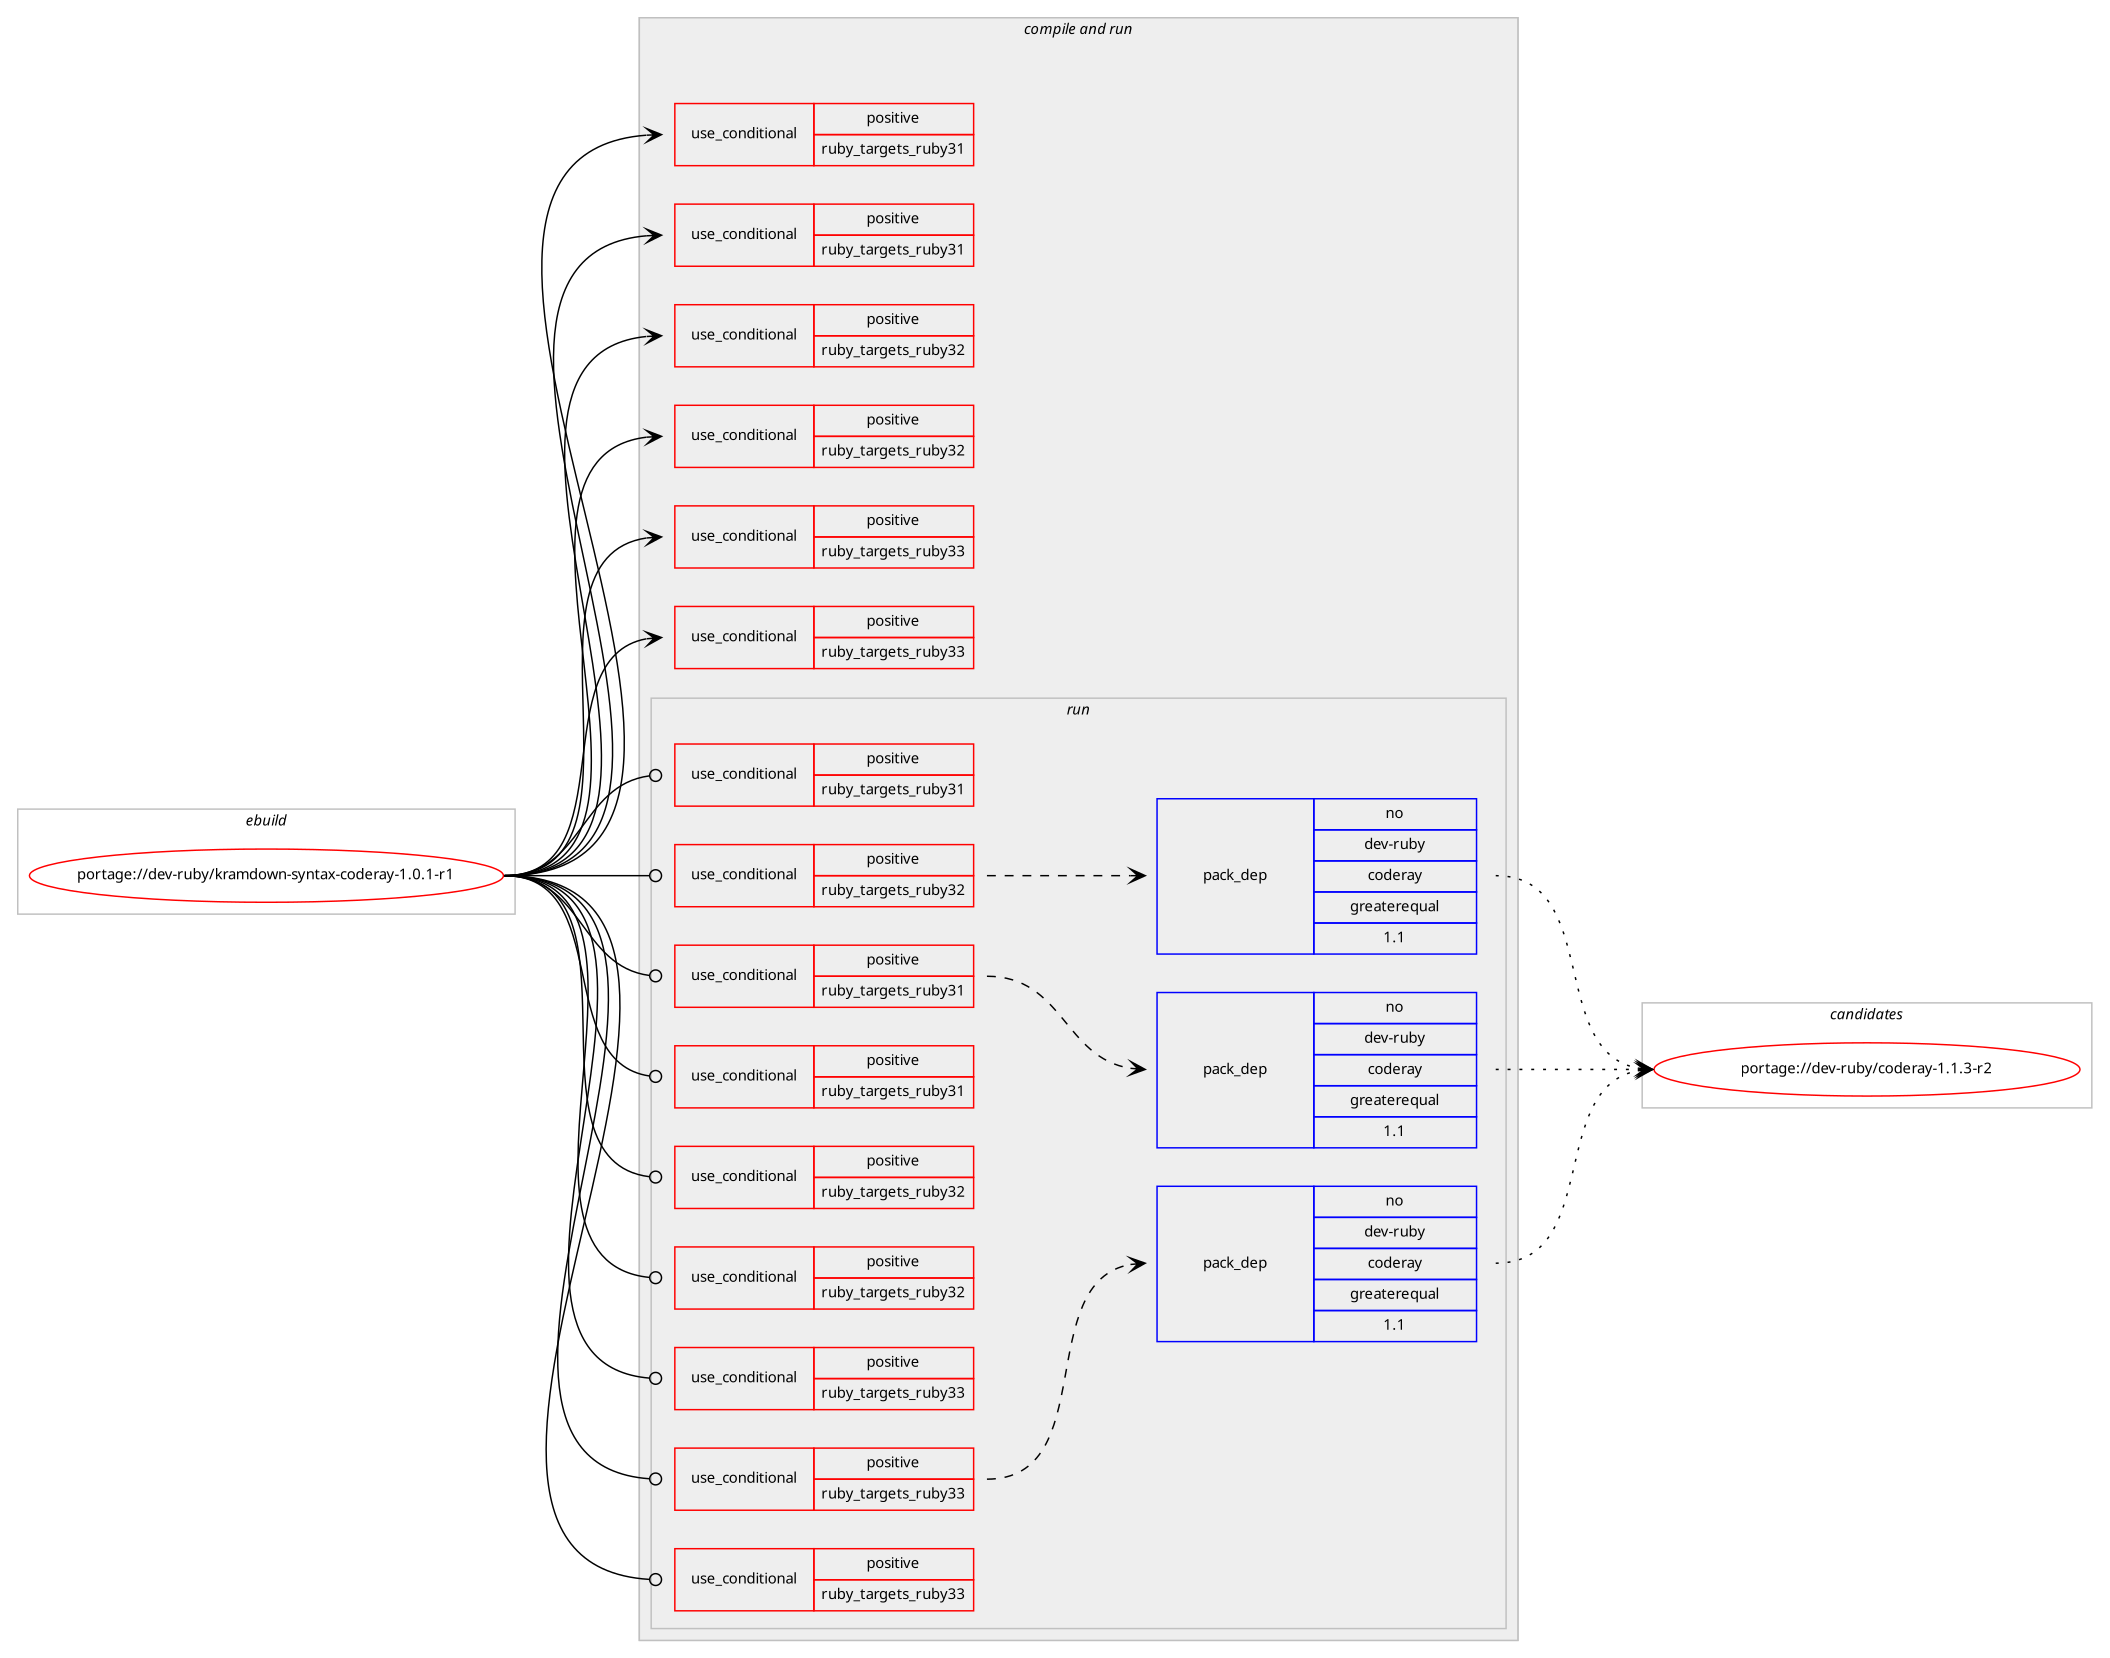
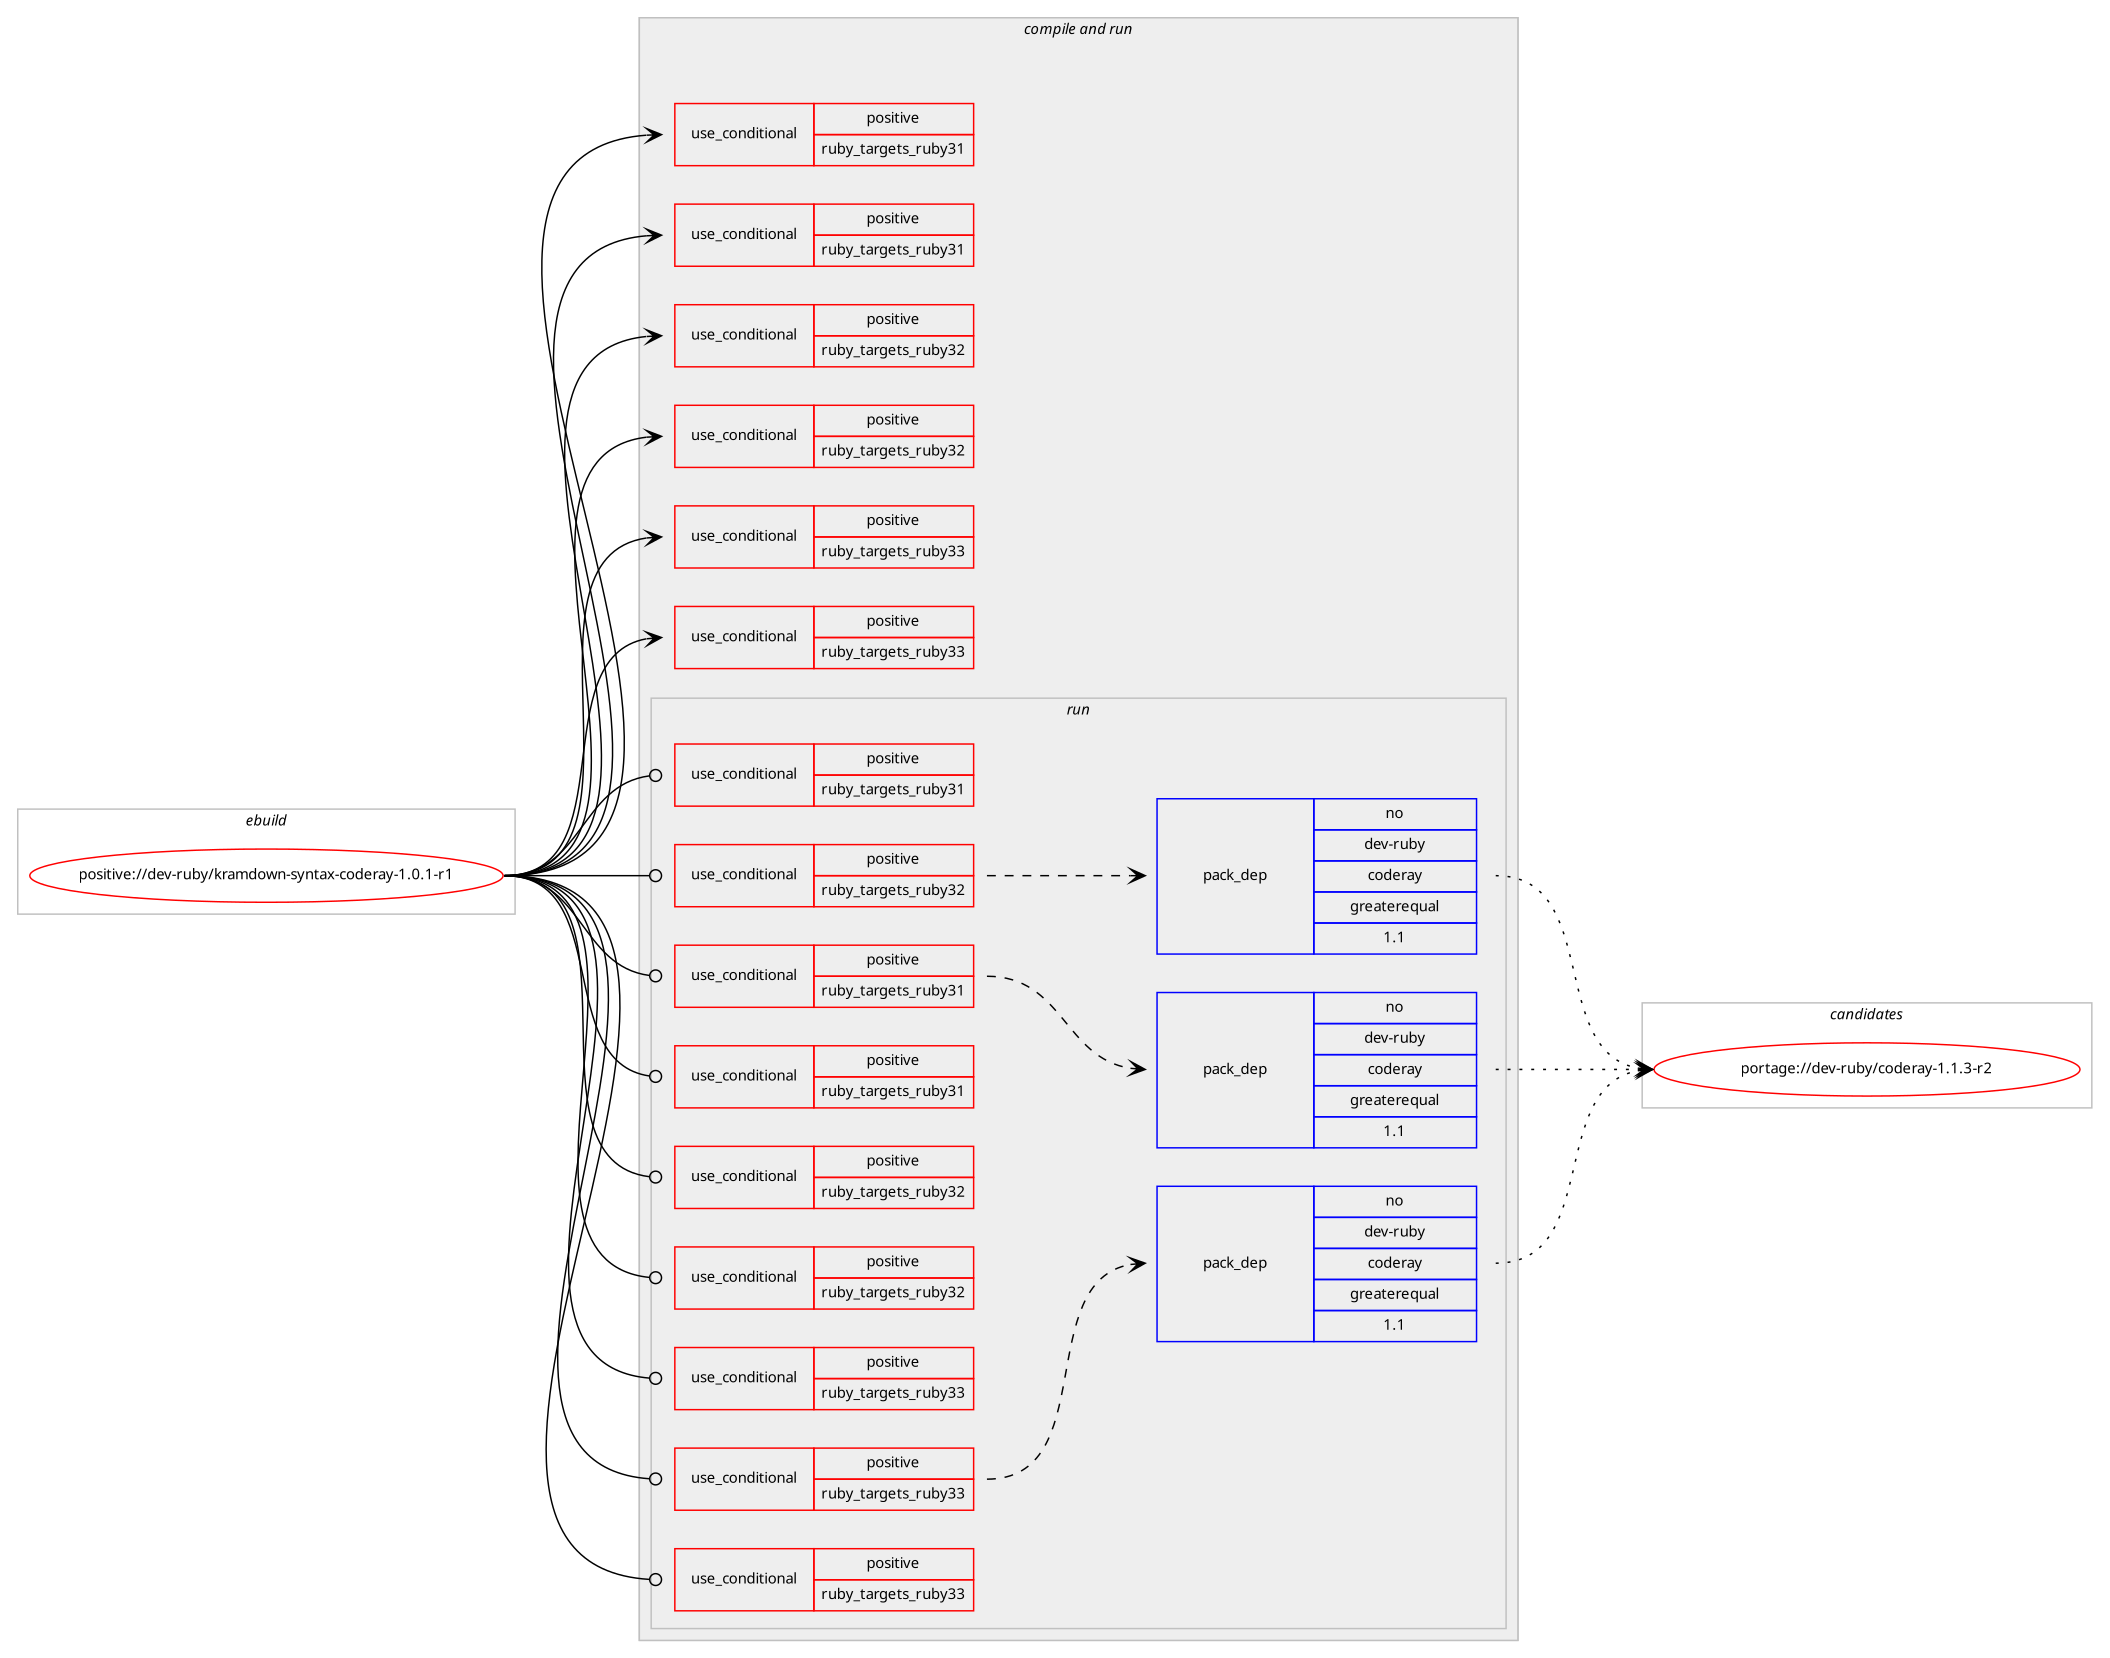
node "portage://dev-ruby/kramdown-syntax-coderay-1.0.1-r1": label "portage://dev-ruby/kramdown-syntax-coderay-1.0.1-r1" -> "positive://dev-ruby/kramdown-syntax-coderay-1.0.1-r1"
